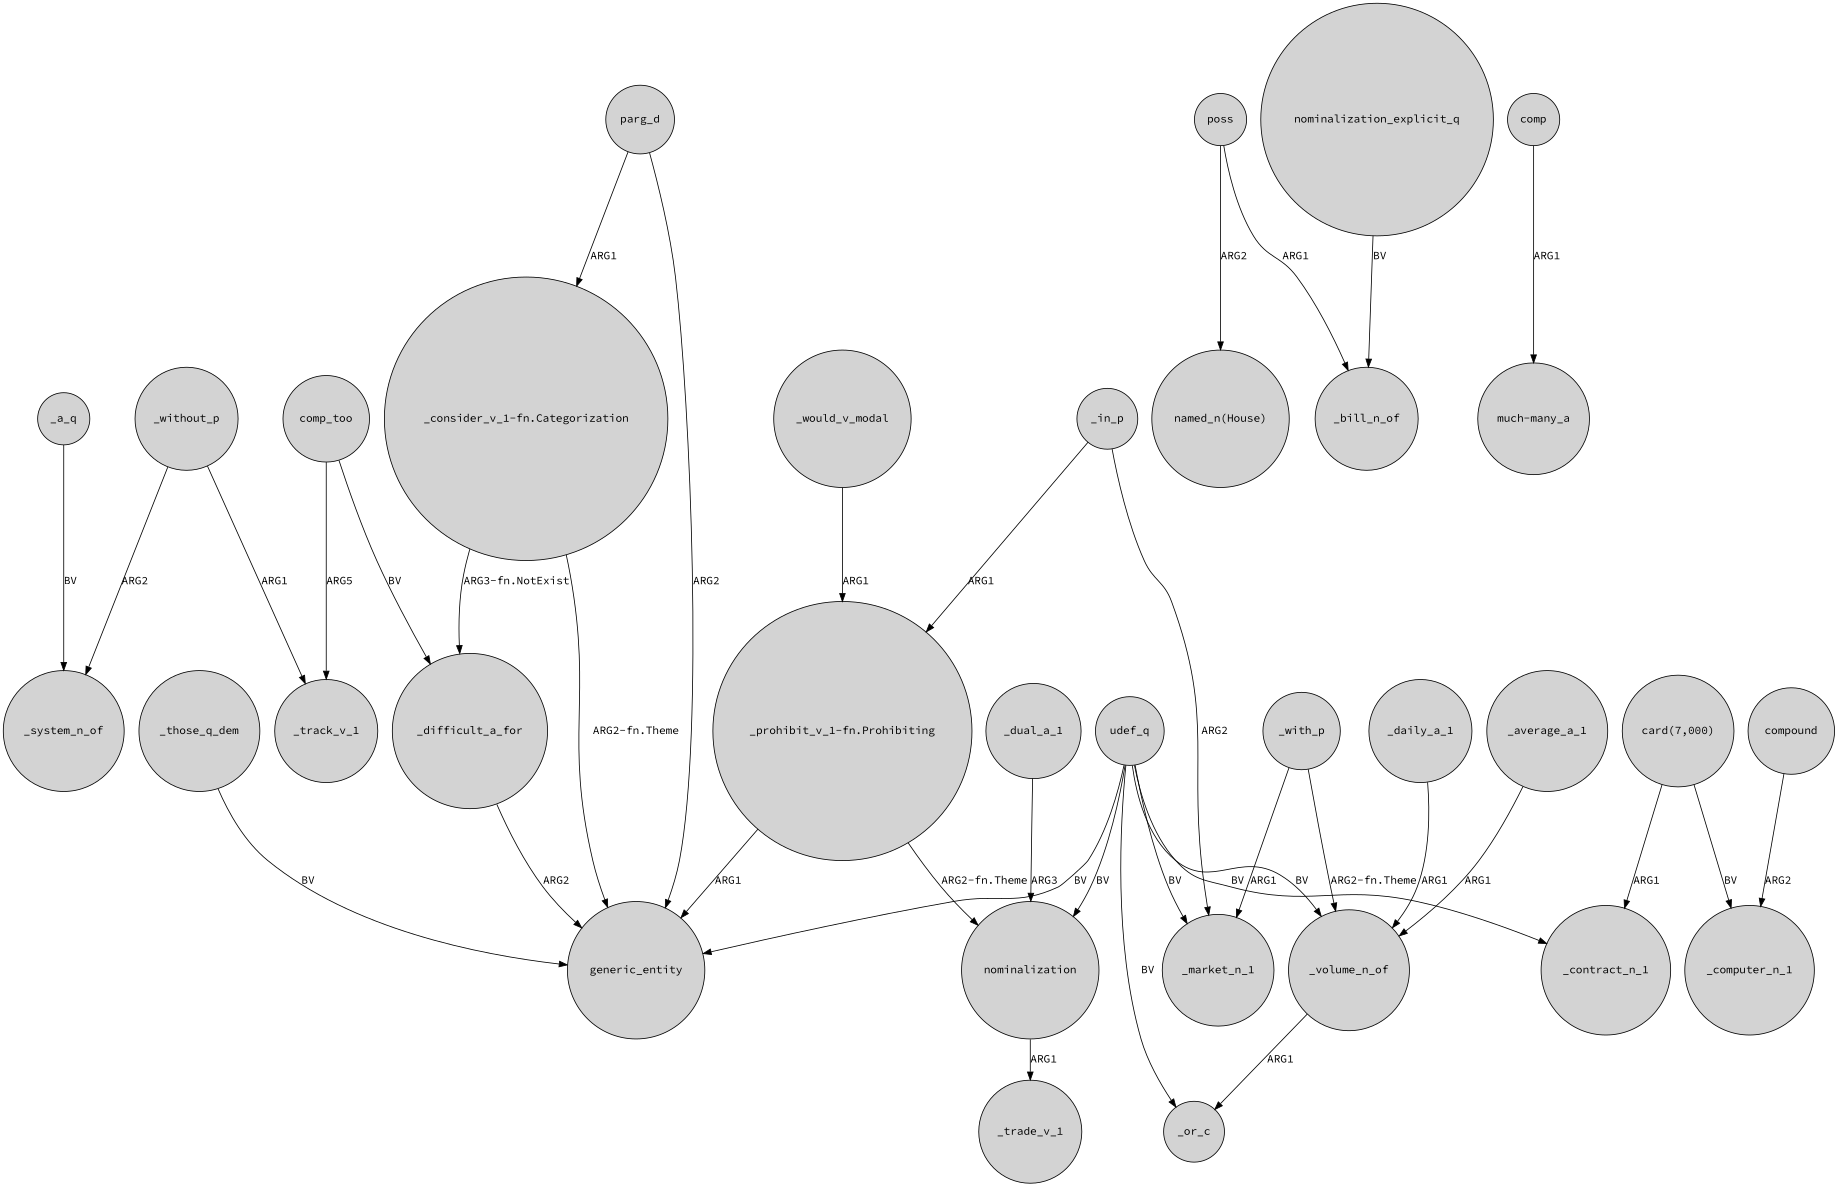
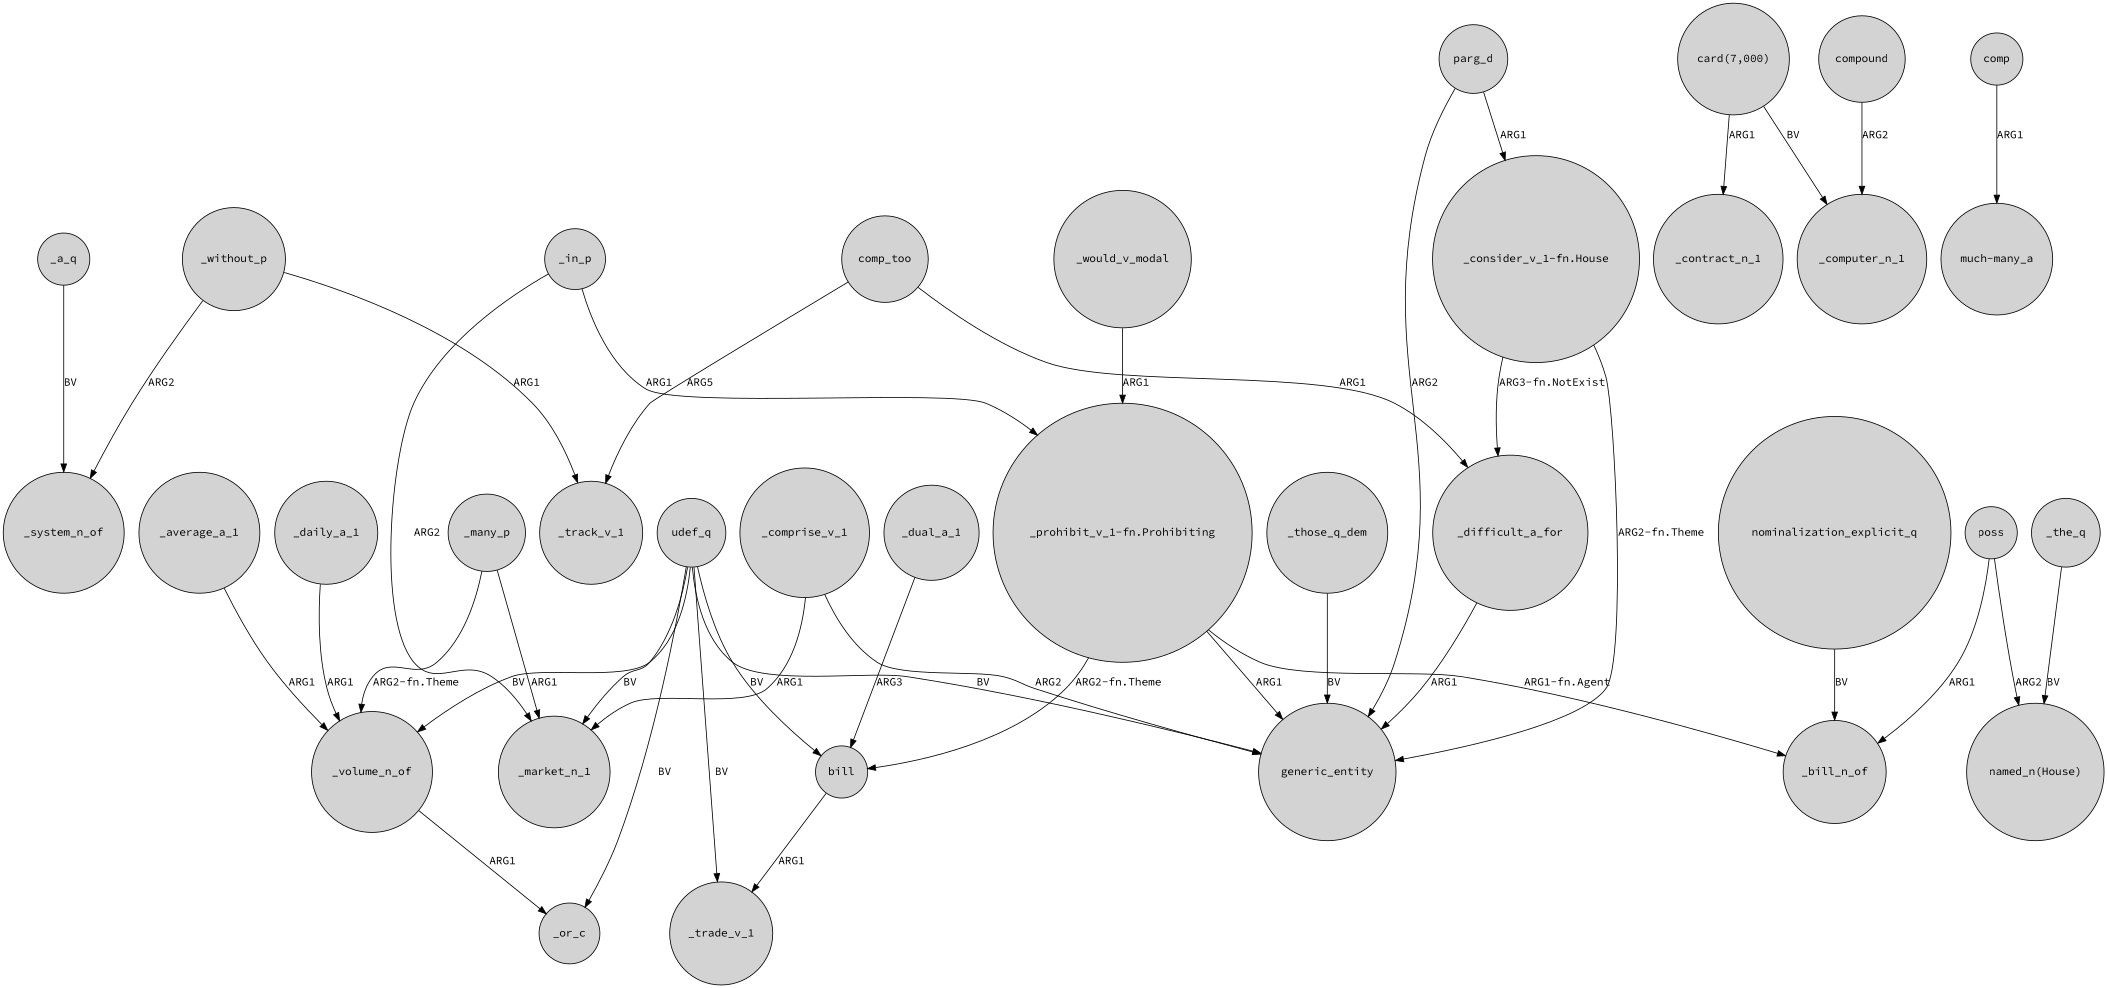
node "_consider_v_1-fn.Categorization": label "_consider_v_1-fn.Categorization" -> "_consider_v_1-fn.House"
node "_comprise_v_1": added
node "_the_q": added
edge "comp_too" -> "_difficult_a_for": label "BV" -> "ARG1"
edge "_prohibit_v_1-fn.Prohibiting" -> "_bill_n_of": added, label "ARG1-fn.Agent"
node "_with_p": label "_with_p" -> "_many_p"
edge "_difficult_a_for" -> "generic_entity": label "ARG2" -> "ARG1"
edge "udef_q" -> "_contract_n_1": now "udef_q" -> "_trade_v_1"
node "nominalization": label "nominalization" -> "bill"
